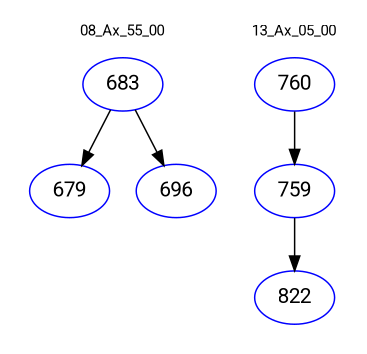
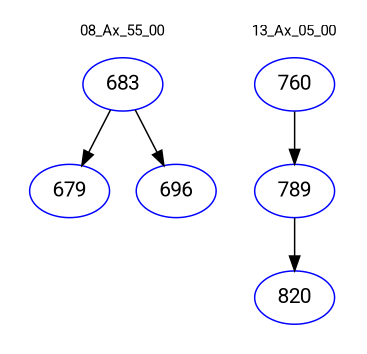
node "759": label "759" -> "789"
node "822": label "822" -> "820"
